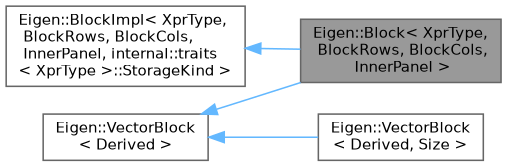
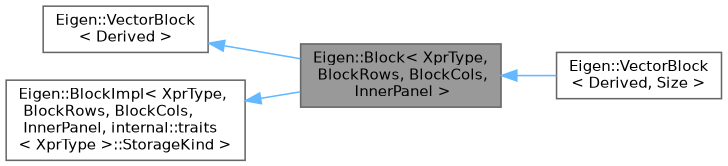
edge "Eigen::VectorBlock < Derived, Size >" -> "Eigen::VectorBlock < Derived >": now "Eigen::VectorBlock < Derived, Size >" -> "Eigen::Block< XprType, BlockRows, BlockCols, InnerPanel >"
